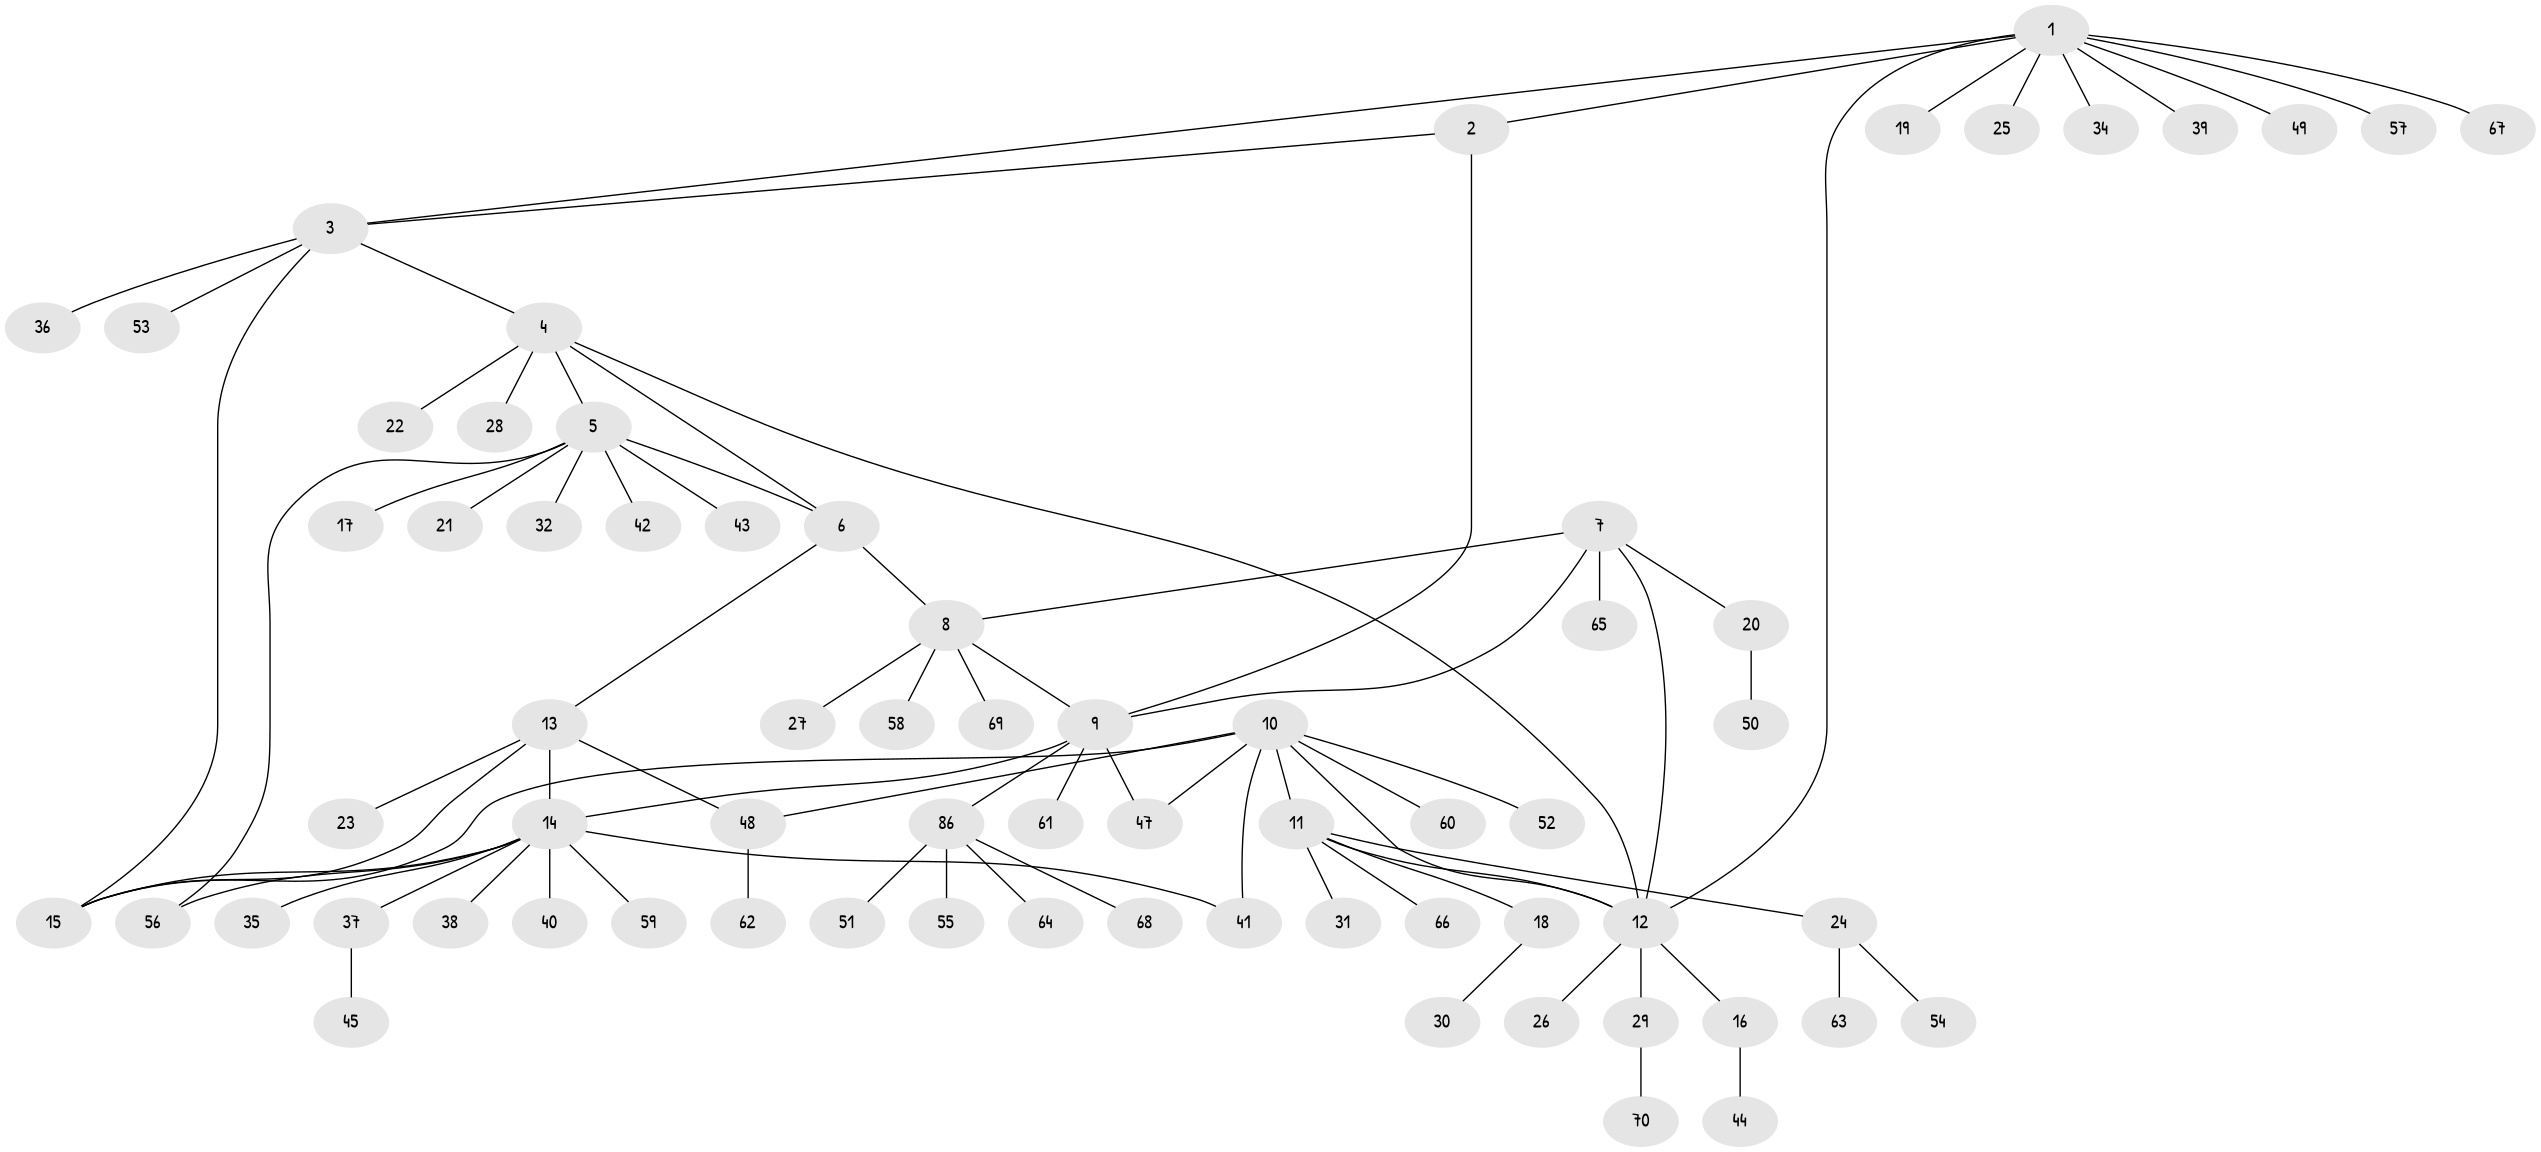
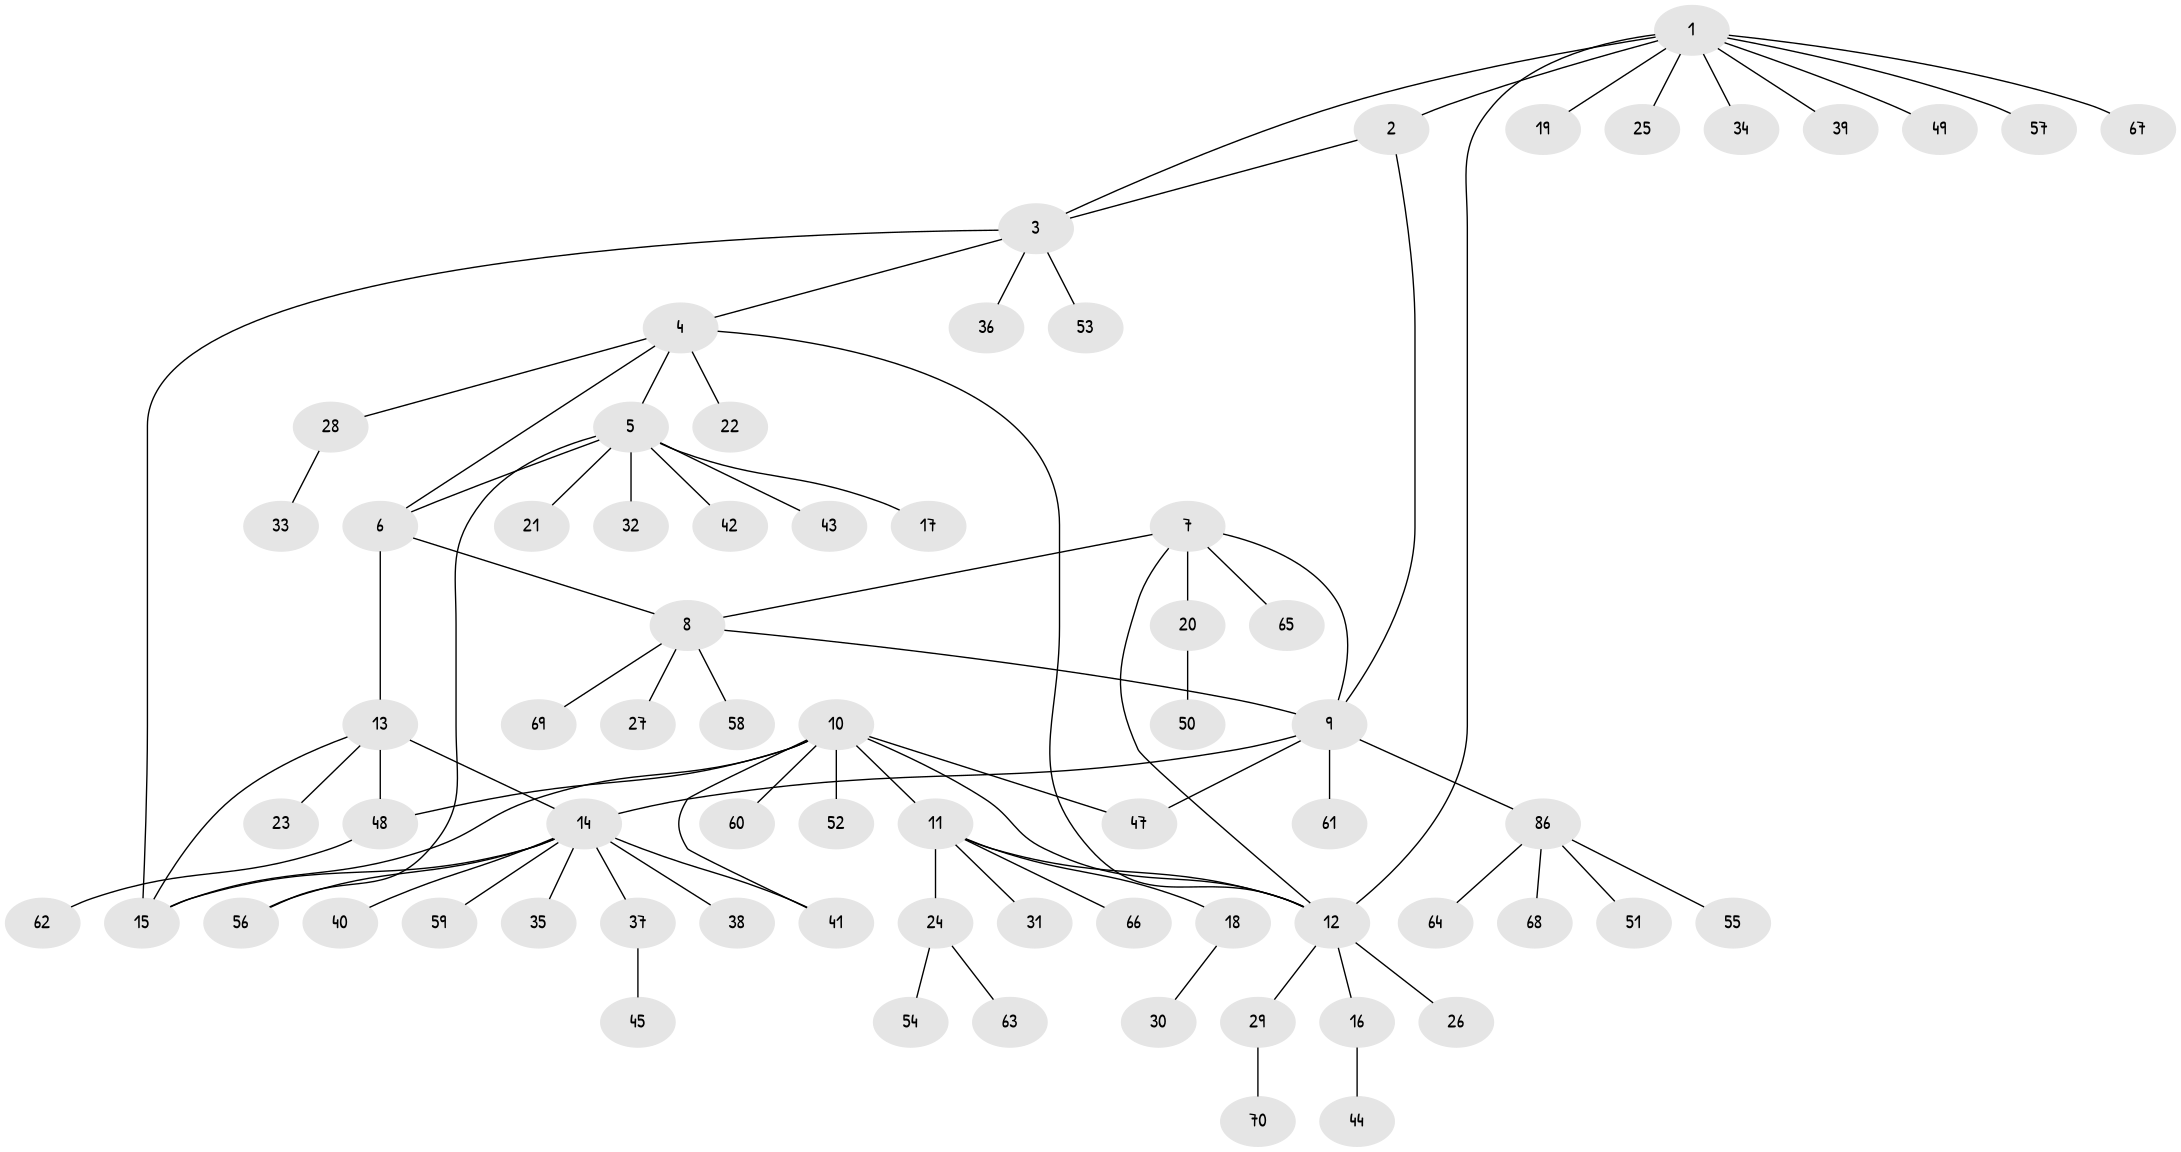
node "33": added
